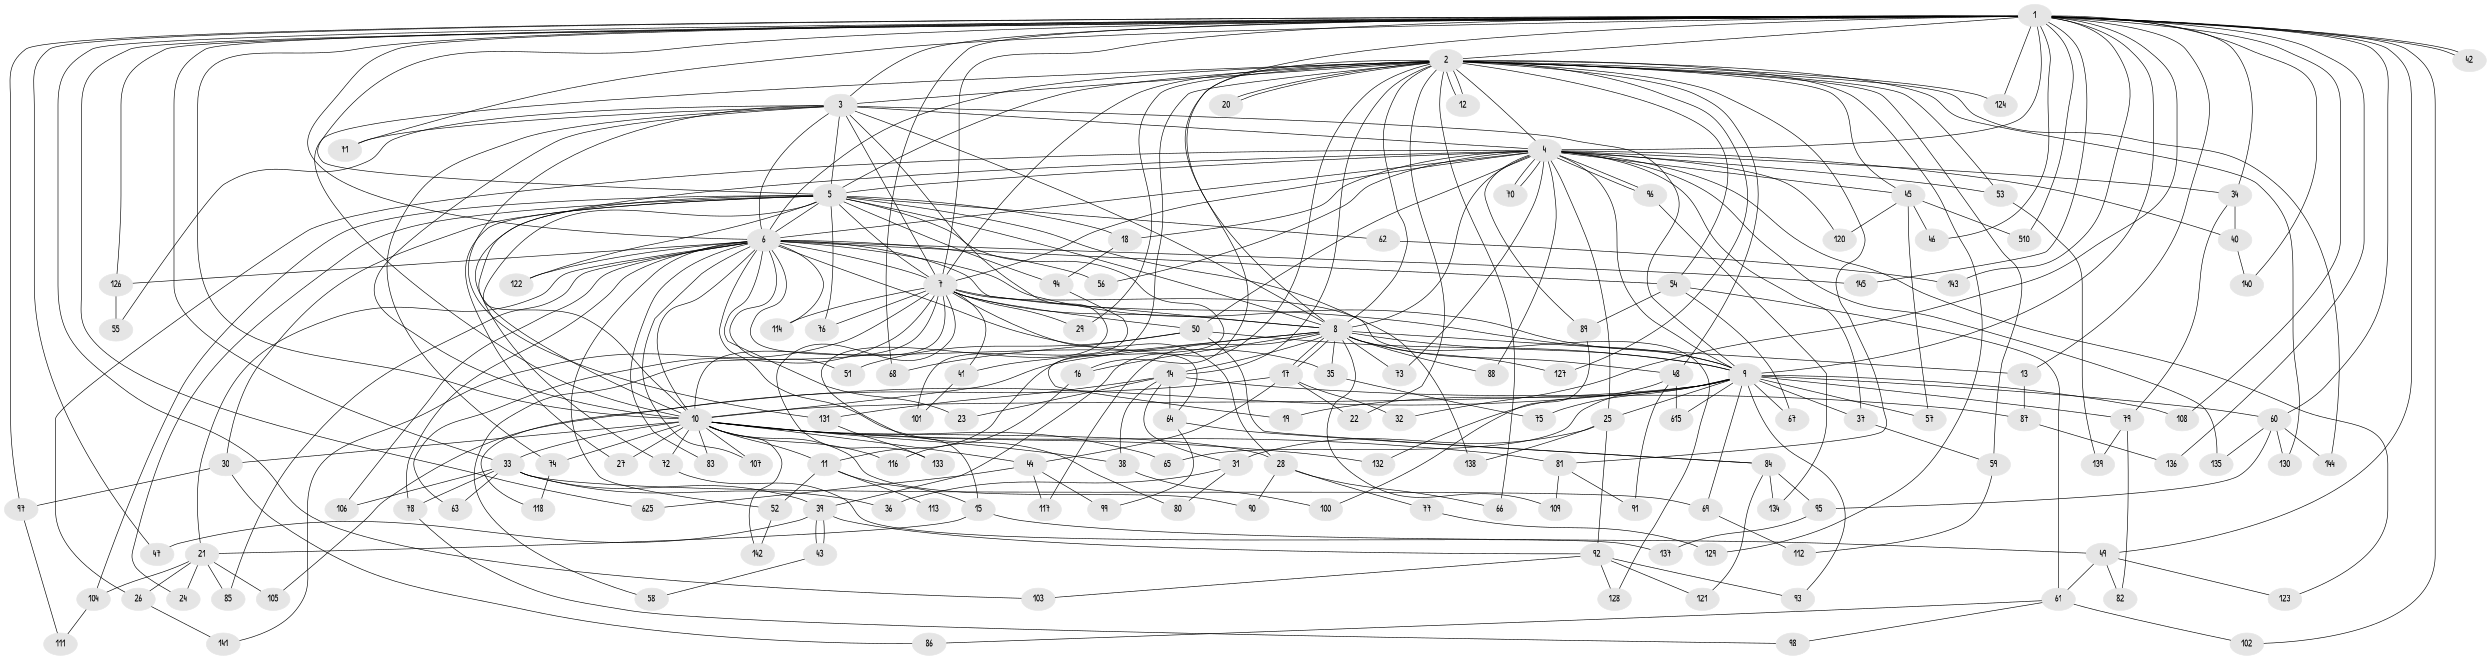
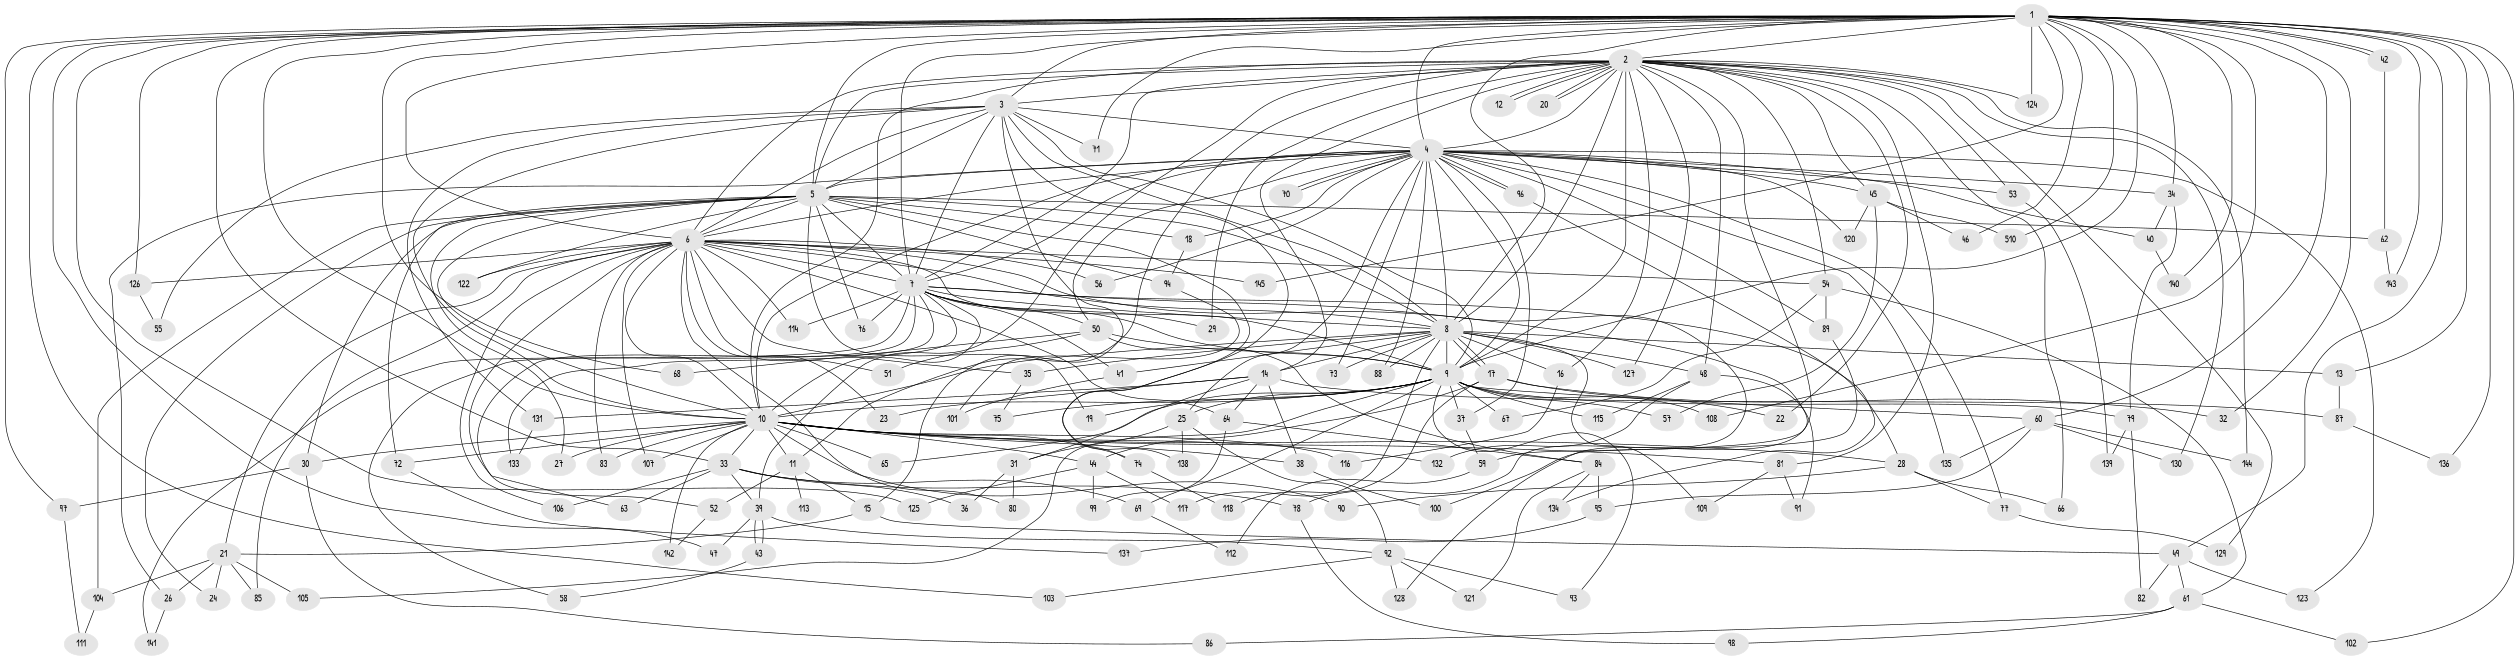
edge "42" -- "62": added
edge "4" -- "77": added
edge "2" -- "9": added
node "615": label "615" -> "115"
node "625": label "625" -> "125"
